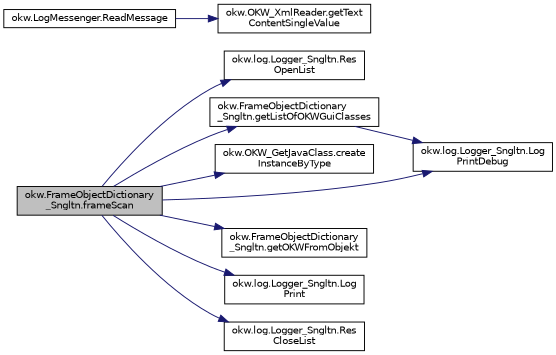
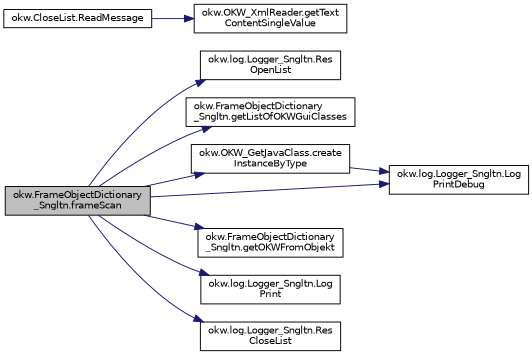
node "okw.LogMessenger.ReadMessage": label "okw.LogMessenger.ReadMessage" -> "okw.CloseList.ReadMessage"
edge "okw.FrameObjectDictionary _Sngltn.getListOfOKWGuiClasses" -> "okw.log.Logger_Sngltn.Log PrintDebug": now "okw.OKW_GetJavaClass.create InstanceByType" -> "okw.log.Logger_Sngltn.Log PrintDebug"
